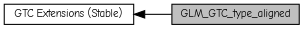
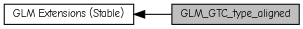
node "GTC Extensions (Stable)": label "GTC Extensions (Stable)" -> "GLM Extensions (Stable)"
